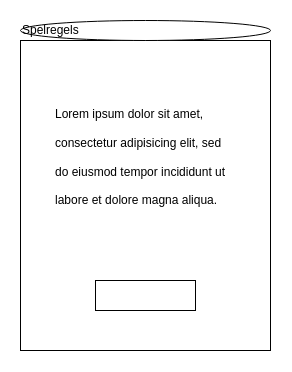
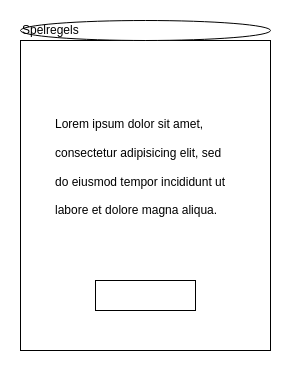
node "Lorem ipsum dolor sit amet, consectetur adipisicing elit, sed do eiusmod tempor incididunt ut labore et dolore magna aliqua.": moved (146, 151) -> (146, 161)
